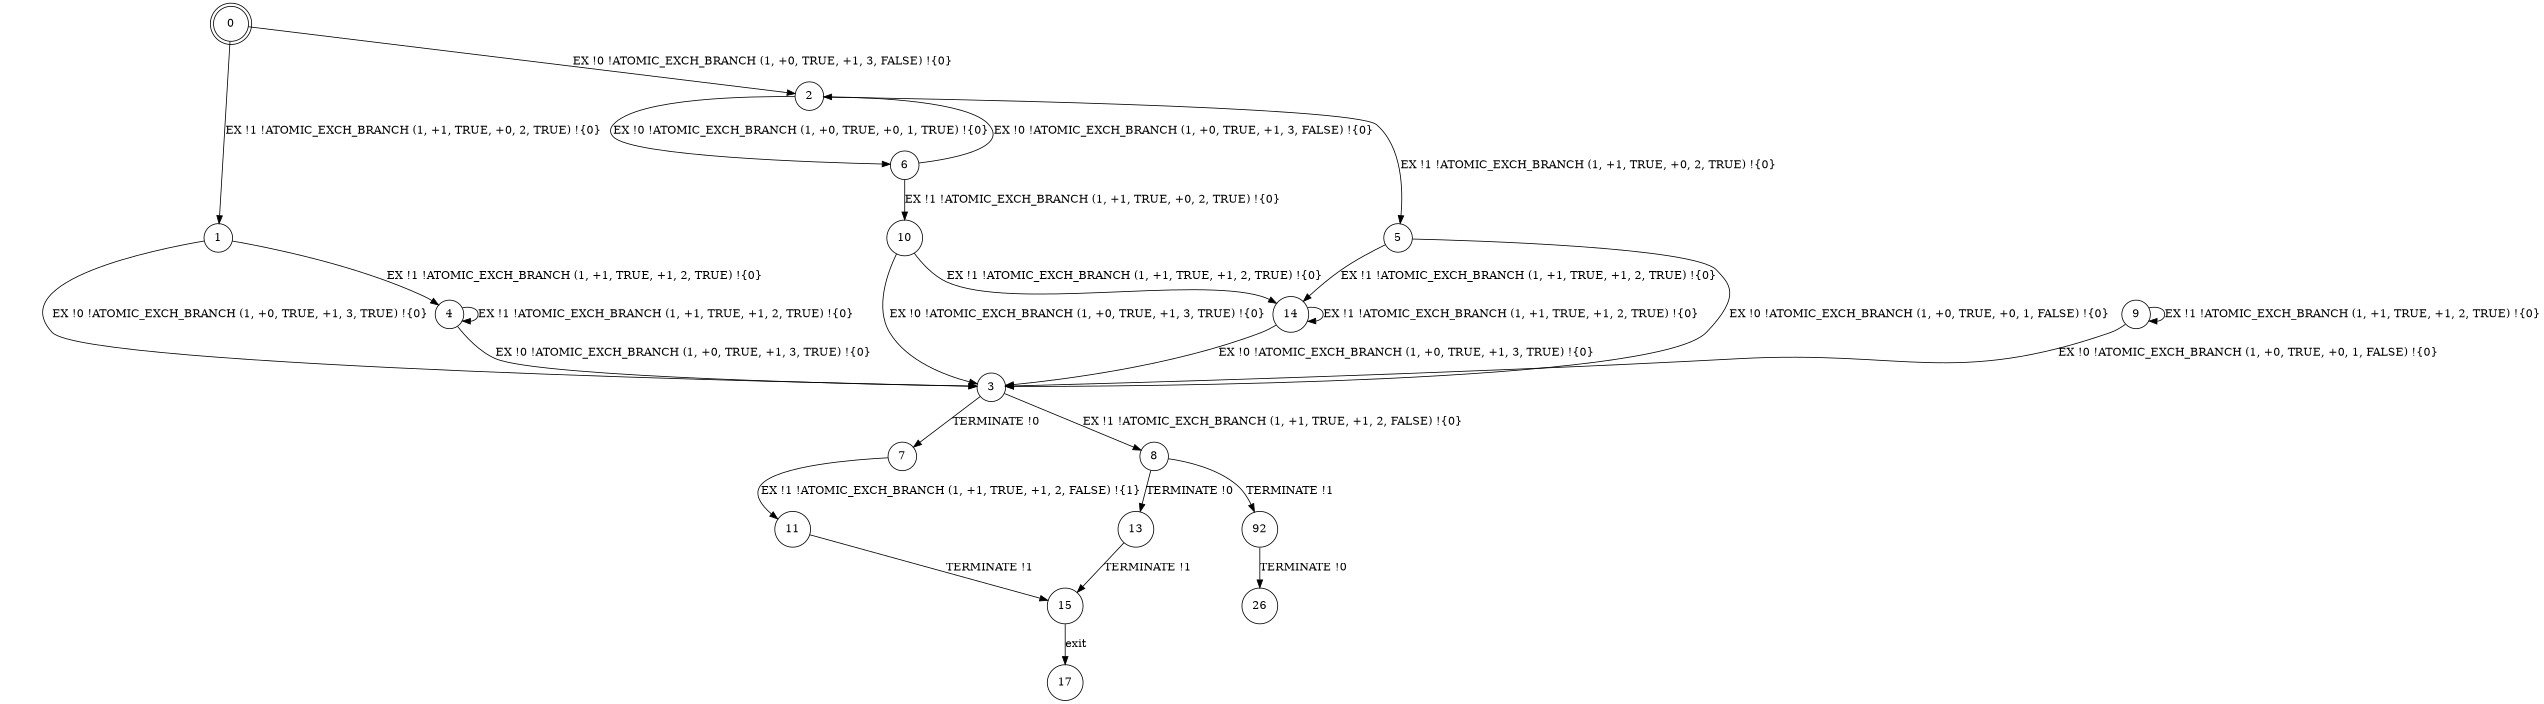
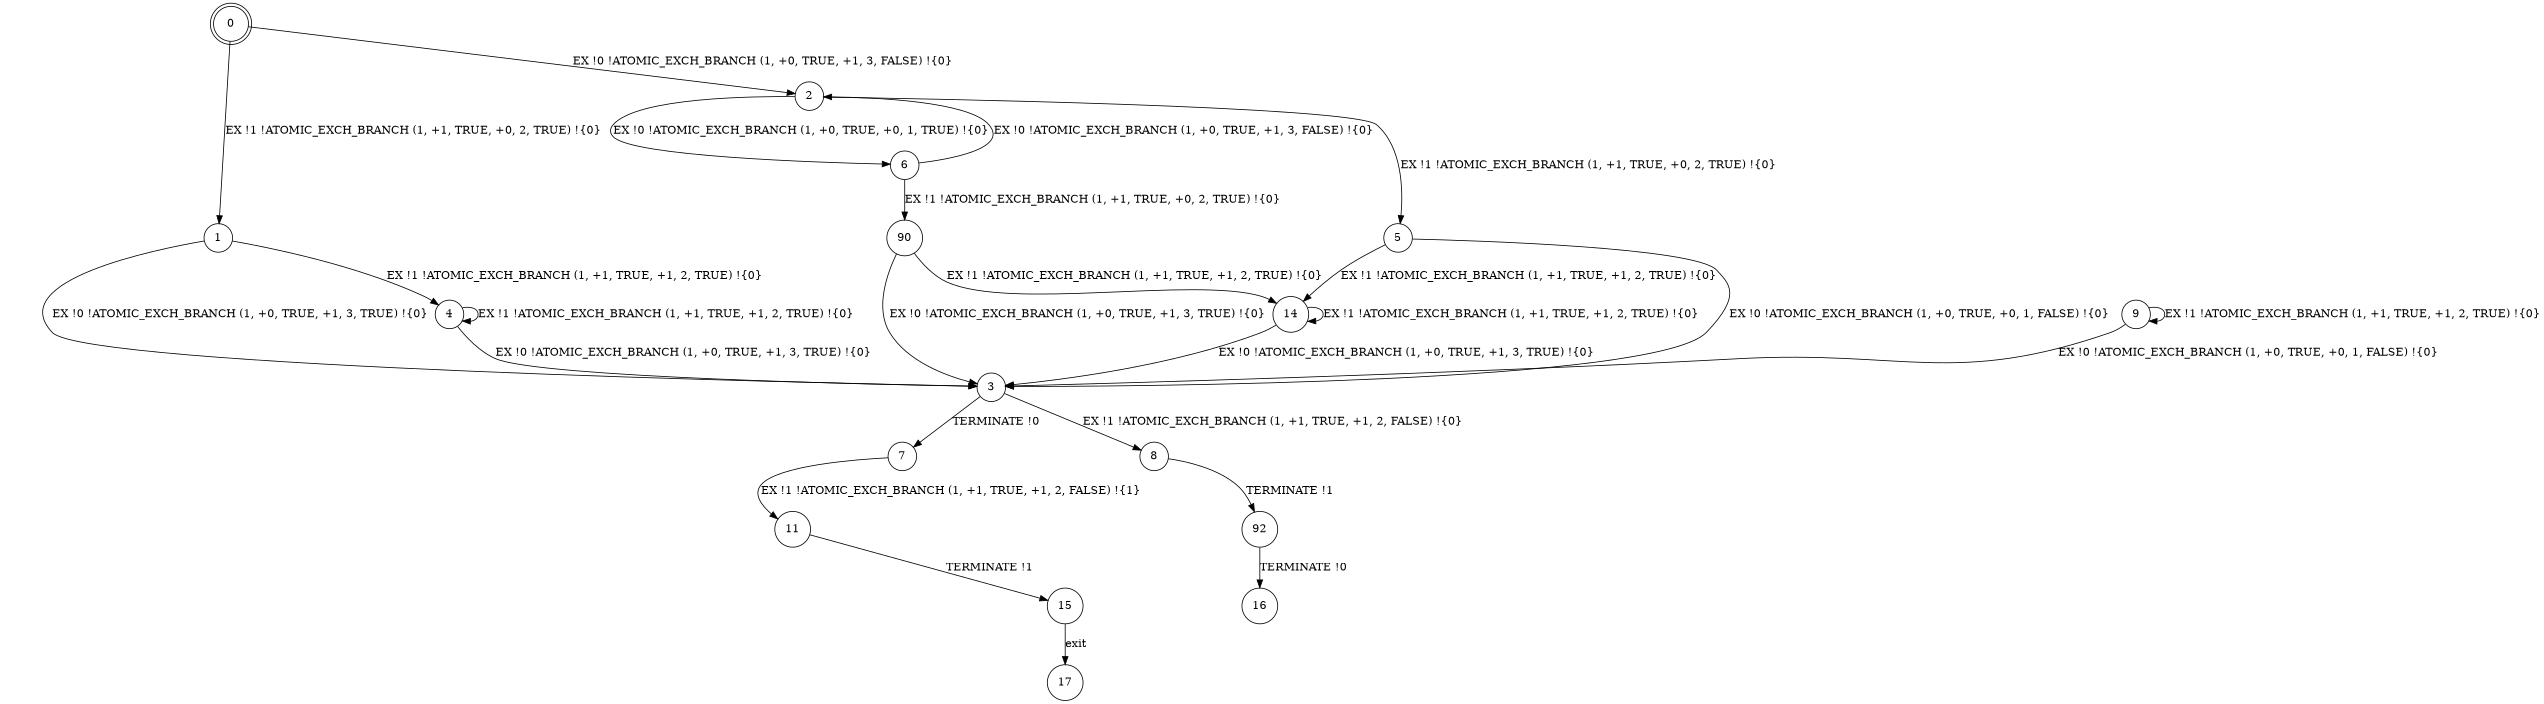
node "10": label "10" -> "90"
node "13": removed
node "26": label "26" -> "16"
